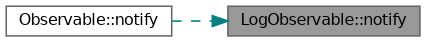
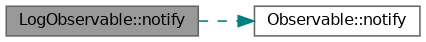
edge "Observable::notify" -> "LogObservable::notify": reversed
